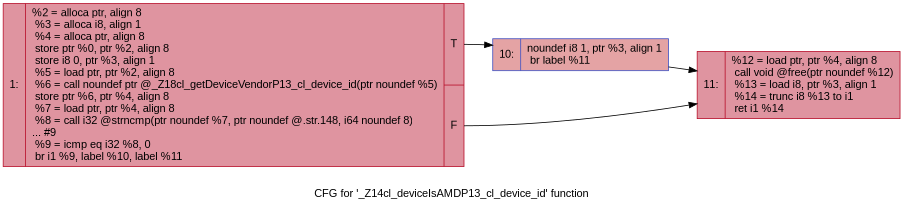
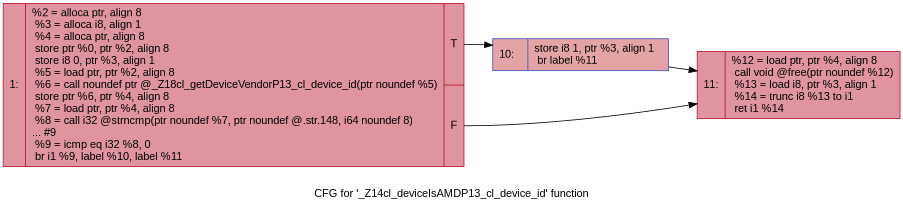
node "10:": text "noundef i8 1, ptr %3, align 1" -> "store i8 1, ptr %3, align 1"
